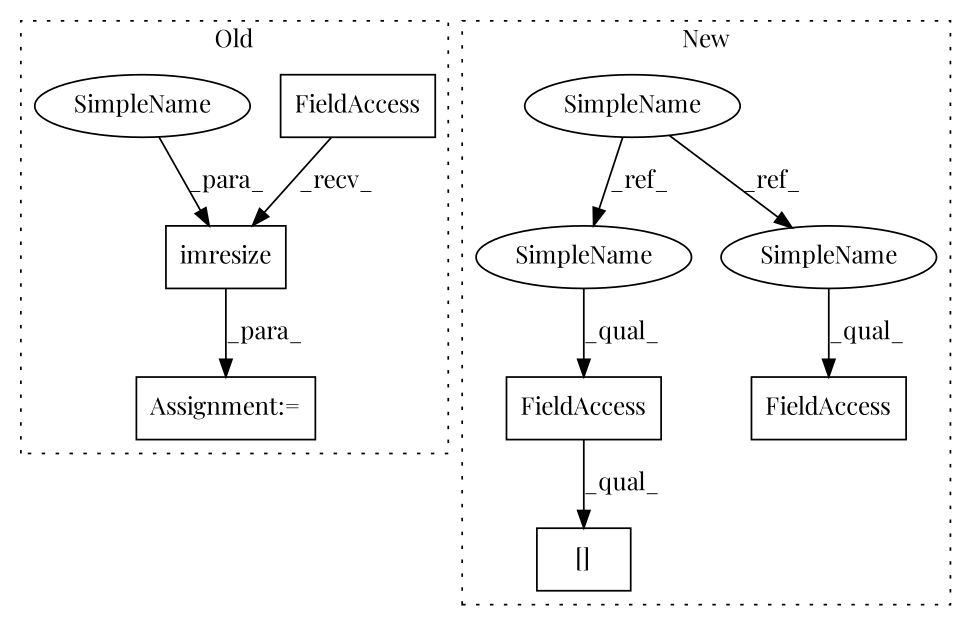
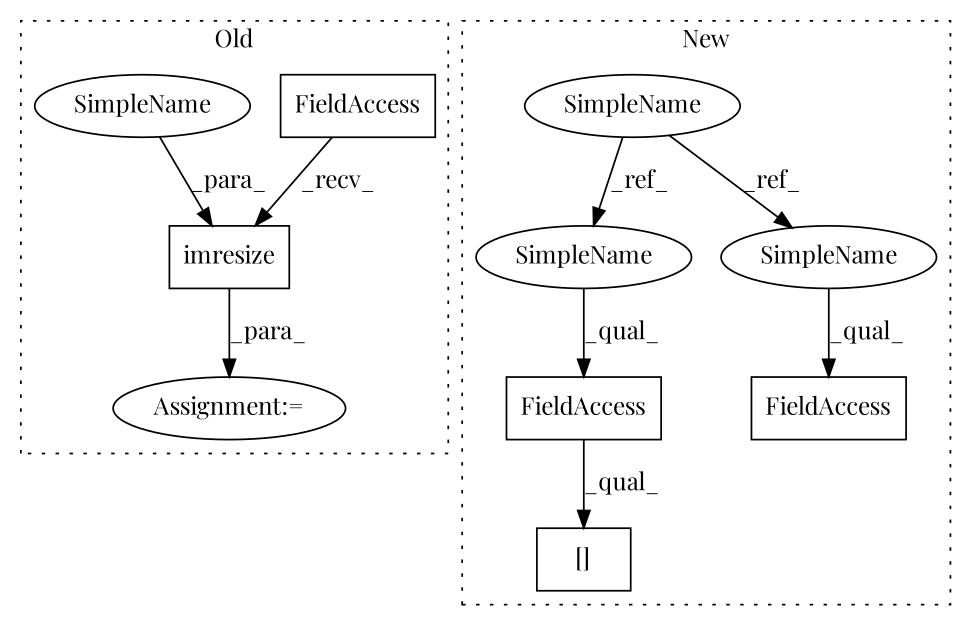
node "Assignment:=": shape box -> ellipse
